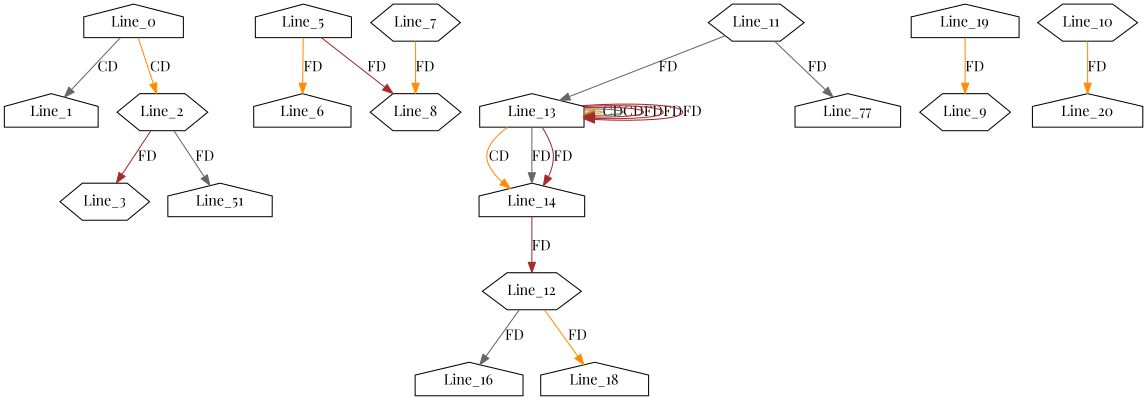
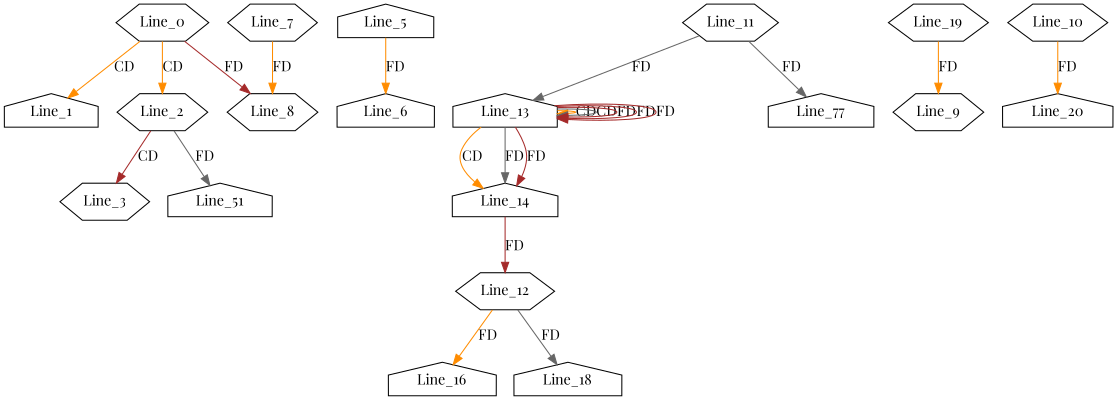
node "Line_0": shape house -> hexagon
node "Line_19": shape house -> hexagon
edge "Line_5" -> "Line_8": now "Line_0" -> "Line_8"
edge "Line_0" -> "Line_1": color gray40 -> darkorange
edge "Line_2" -> "Line_3": label "FD" -> "CD"
edge "Line_12" -> "Line_16": color gray40 -> darkorange
edge "Line_12" -> "Line_18": color darkorange -> gray40
